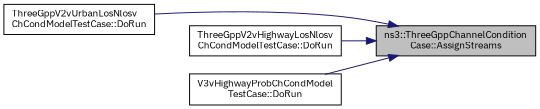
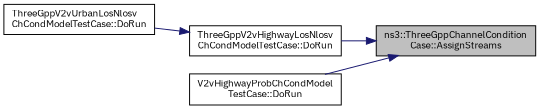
edge "ThreeGppV2vUrbanLosNlosv ChCondModelTestCase::DoRun" -> "ns3::ThreeGppChannelCondition Case::AssignStreams": now "ThreeGppV2vUrbanLosNlosv ChCondModelTestCase::DoRun" -> "ThreeGppV2vHighwayLosNlosv ChCondModelTestCase::DoRun"
node "V3vHighwayProbChCondModel TestCase::DoRun": label "V3vHighwayProbChCondModel TestCase::DoRun" -> "V2vHighwayProbChCondModel TestCase::DoRun"
